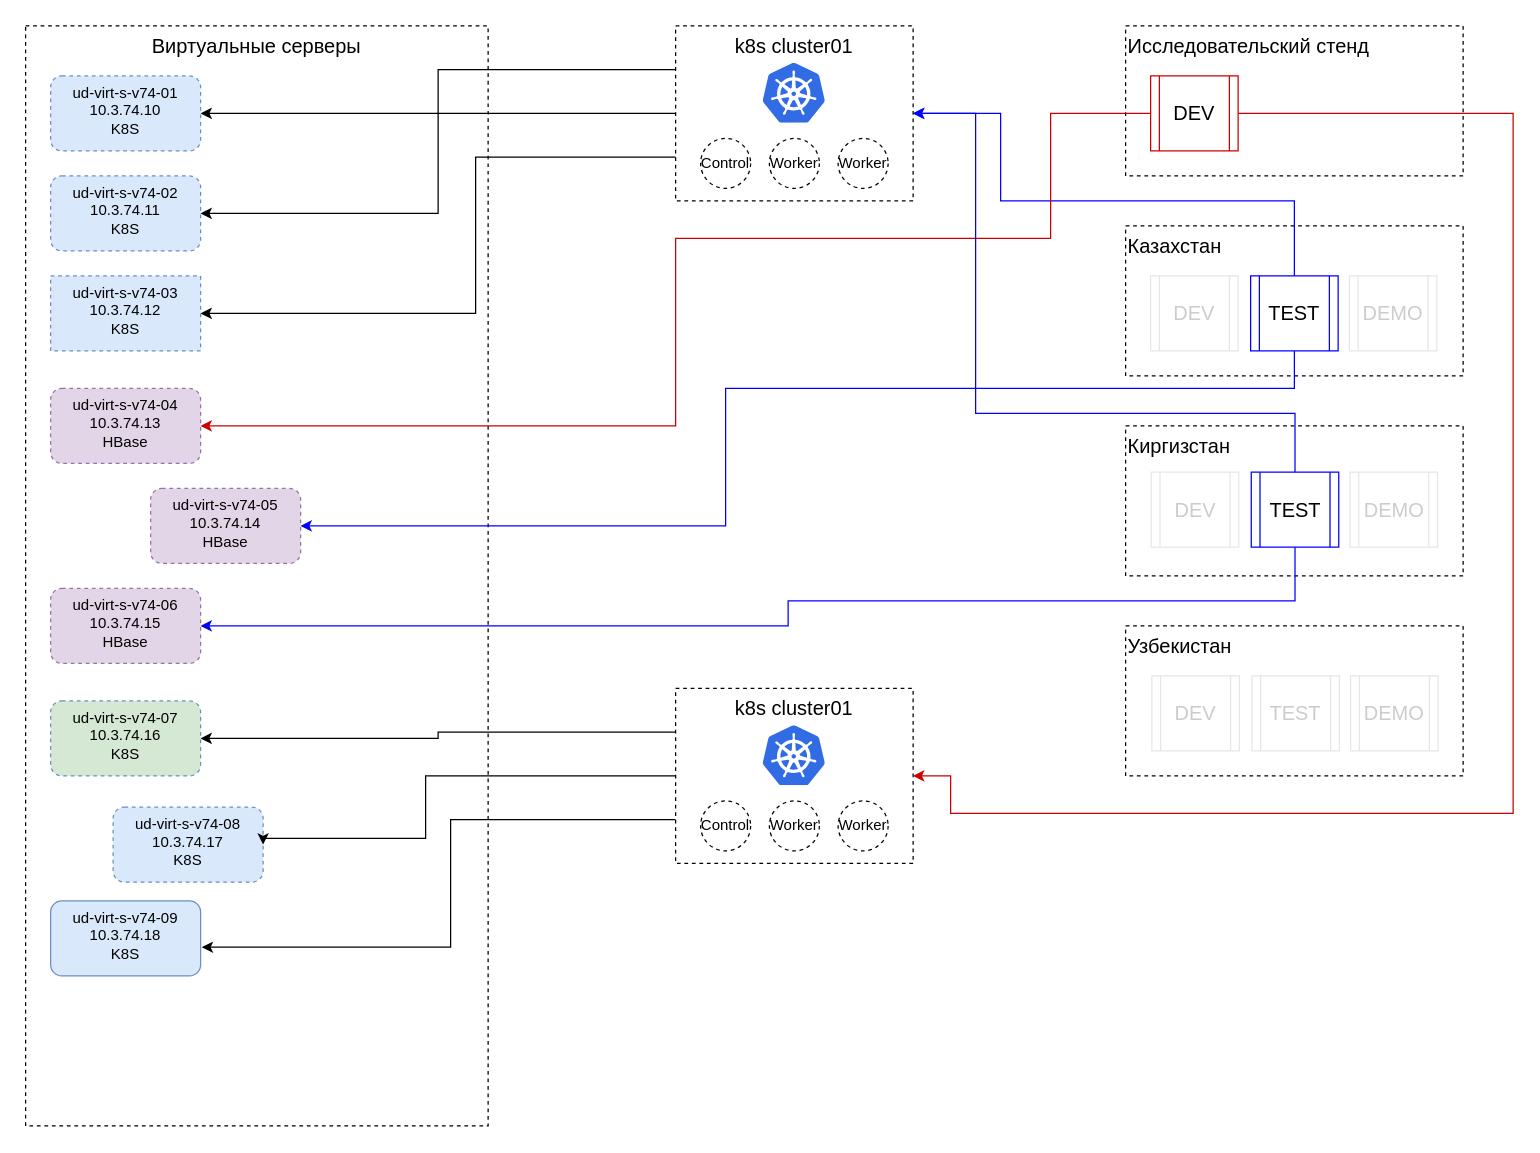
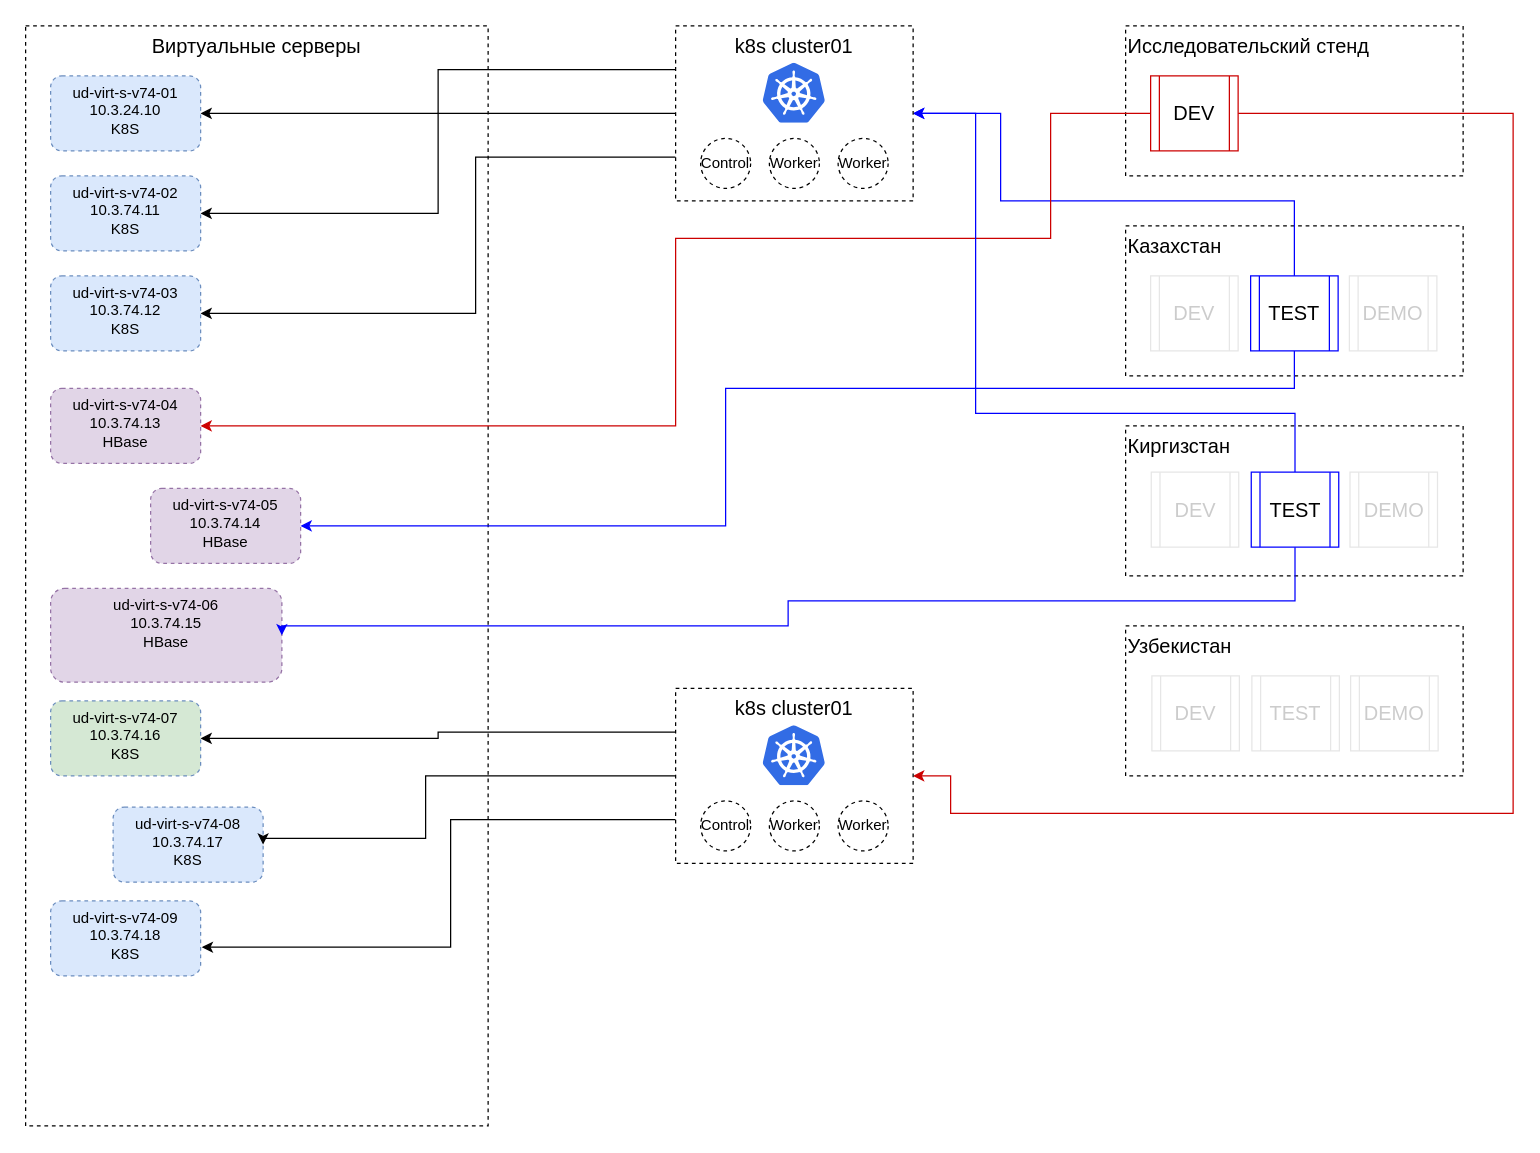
node "ud-virt-s-v74-01 10.3.74.10 K8S": label "ud-virt-s-v74-01 10.3.74.10 K8S" -> "ud-virt-s-v74-01 10.3.24.10 K8S"
node "ud-virt-s-v74-03 10.3.74.12 K8S": shape rectangle -> rounded rectangle
node "ud-virt-s-v74-06 10.3.74.15 HBase": size 150x75 -> 231x94
node "ud-virt-s-v74-09 10.3.74.18 K8S": style solid -> dashed
